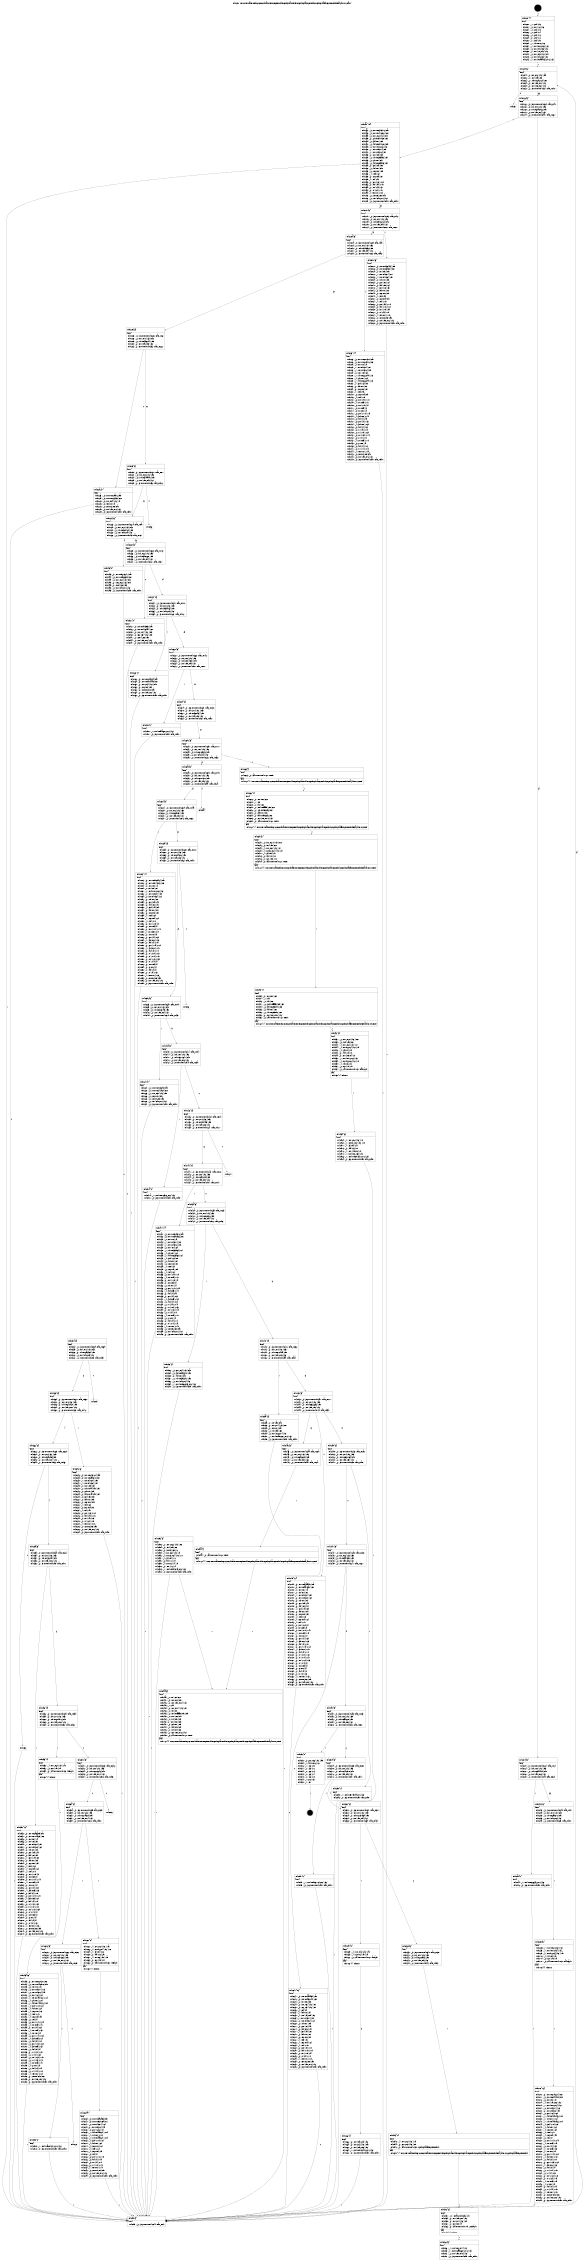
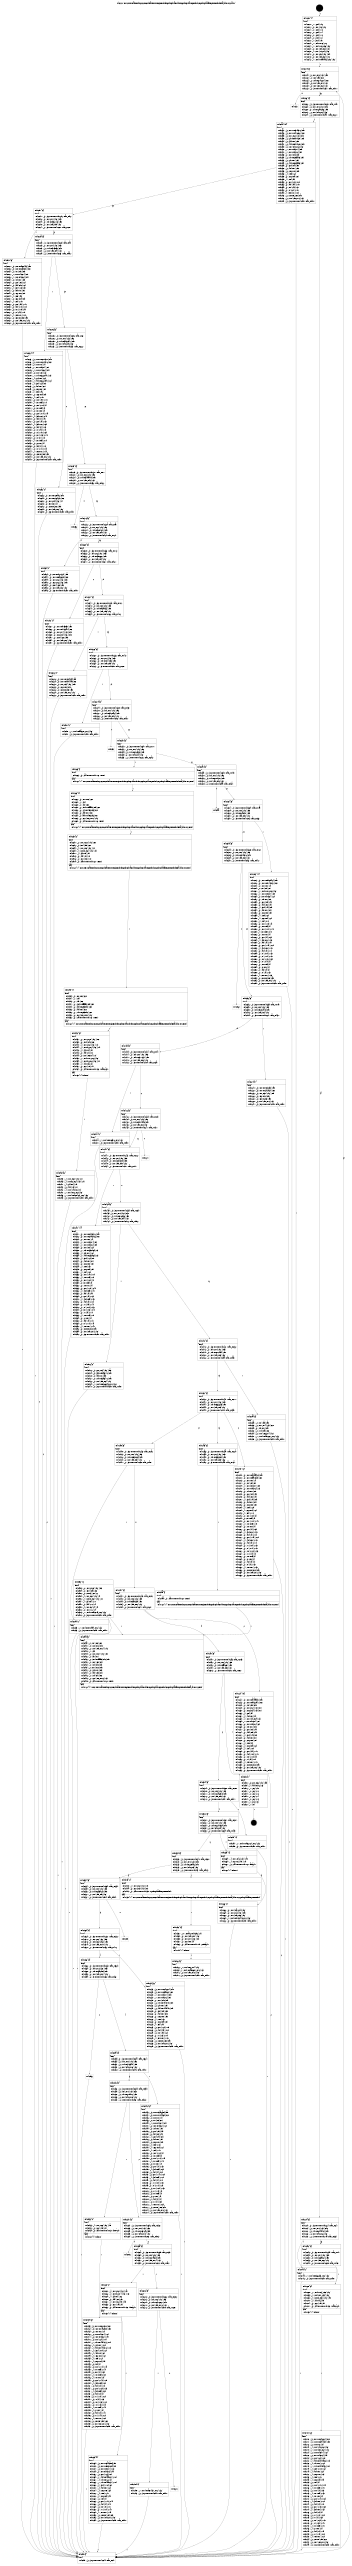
node "0x402fc2": added
edge "0x40253b [25]" -> "0x402554 [25]": added, label "5"
